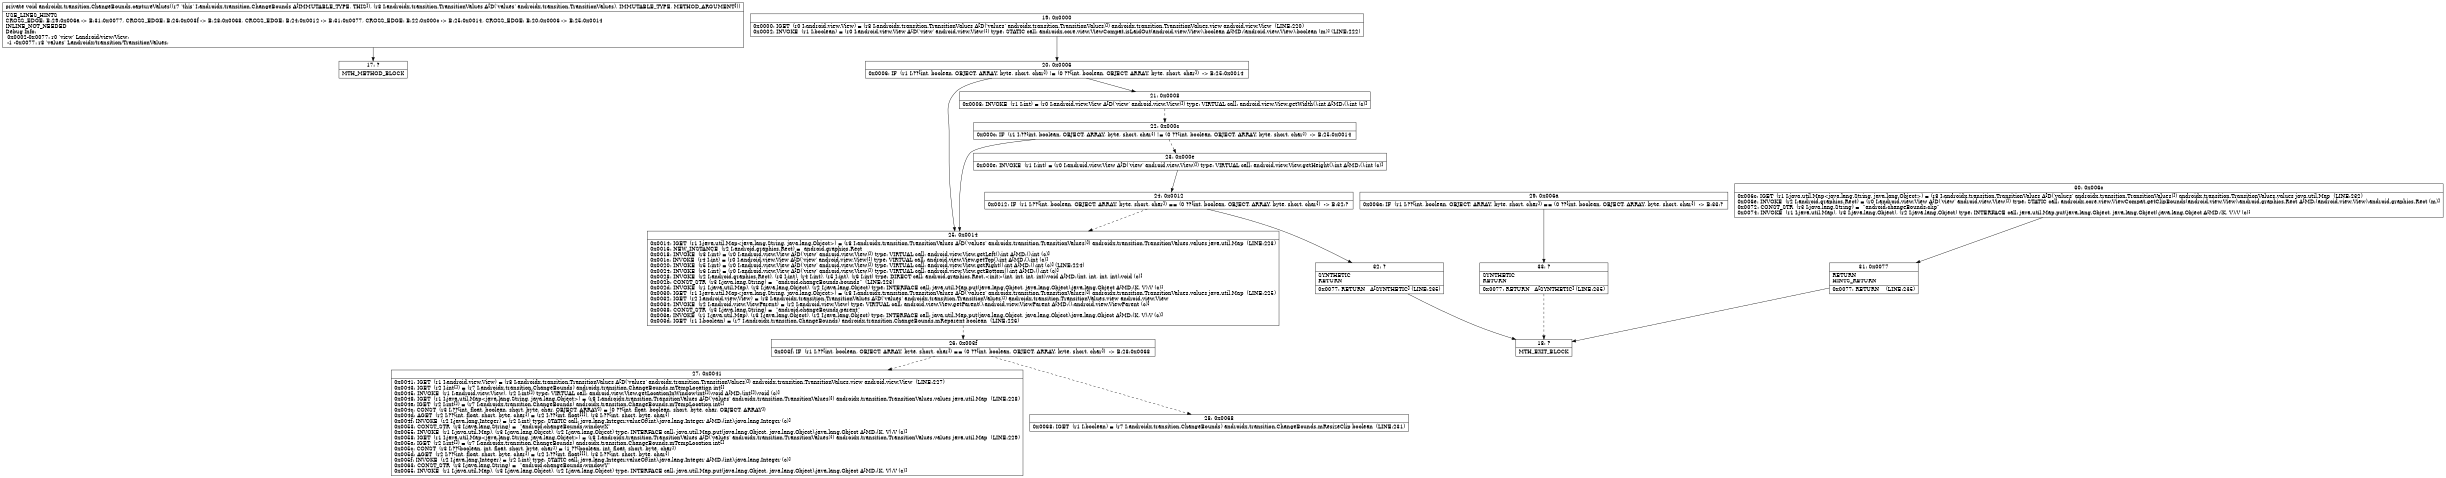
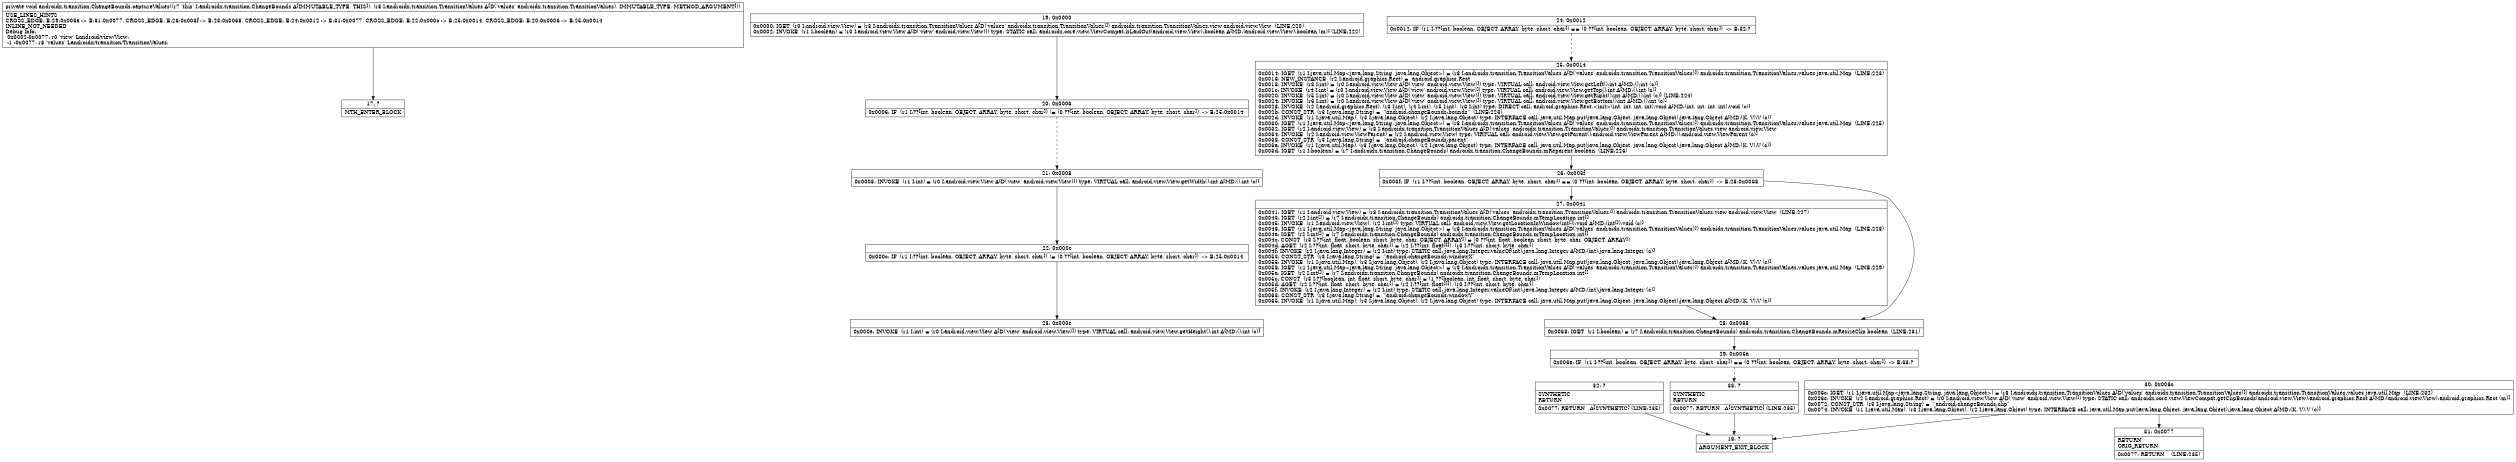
node "17: ?": text "MTH_METHOD_BLOCK" -> "MTH_ENTER_BLOCK"
edge "20: 0x0006" -> "21: 0x0008": style solid -> dashed
edge "21: 0x0008" -> "22: 0x000c": style dashed -> solid
edge "20: 0x0006" -> "25: 0x0014": removed
edge "22: 0x000c" -> "23: 0x000e": style dashed -> solid
edge "22: 0x000c" -> "25: 0x0014": removed
edge "23: 0x000e" -> "24: 0x0012": removed
edge "24: 0x0012" -> "32: ?": removed
edge "29: 0x006a" -> "33: ?": style solid -> dashed
node "31: 0x0077": text "HINTS_RETURN" -> "ORIG_RETURN"
edge "27: 0x0041" -> "28: 0x0068": added
edge "31: 0x0077" -> "18: ?": now "30: 0x006c" -> "18: ?"
edge "33: ?" -> "18: ?": style dashed -> solid
edge "25: 0x0014" -> "26: 0x003f": style dashed -> solid
edge "28: 0x0068" -> "29: 0x006a": added
node "18: ?": text "MTH_EXIT_BLOCK" -> "ARGUMENT_EXIT_BLOCK"
edge "26: 0x003f" -> "27: 0x0041": style dashed -> solid
edge "26: 0x003f" -> "28: 0x0068": style dashed -> solid
